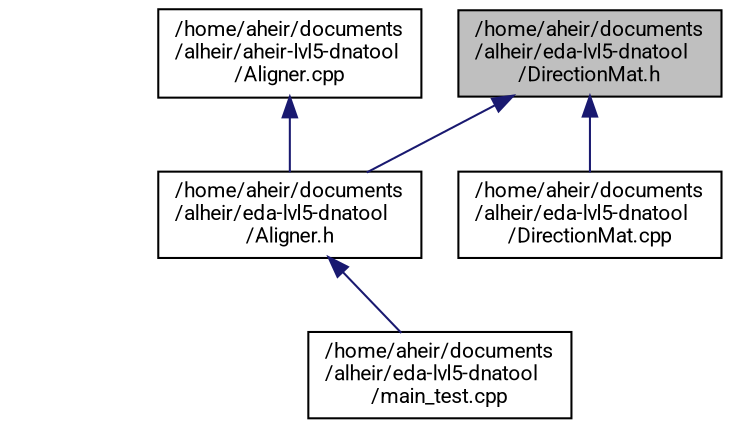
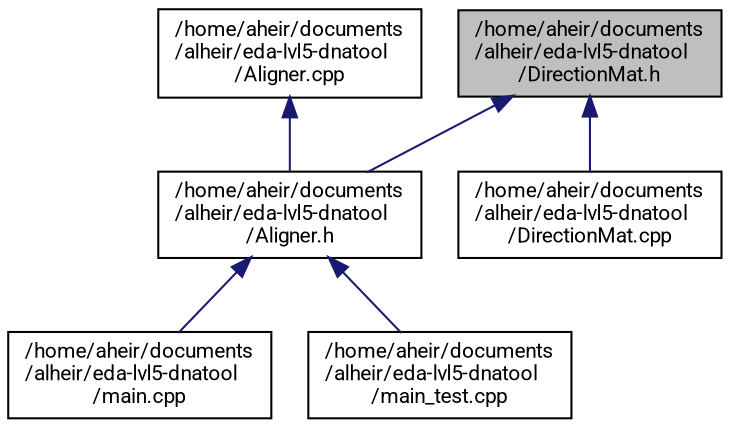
node "/home/aheir/documents /alheir/aheir-lvl5-dnatool /Aligner.cpp": label "/home/aheir/documents /alheir/aheir-lvl5-dnatool /Aligner.cpp" -> "/home/aheir/documents /alheir/eda-lvl5-dnatool /Aligner.cpp"
node "/home/aheir/documents /alheir/eda-lvl5-dnatool /main.cpp": added
